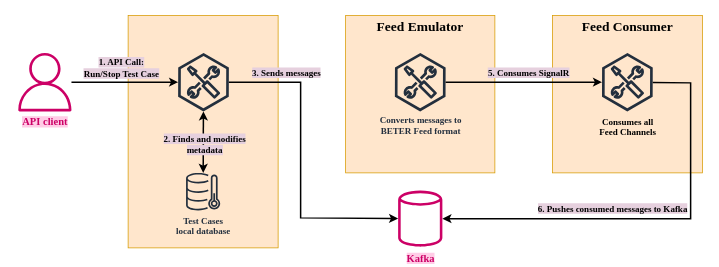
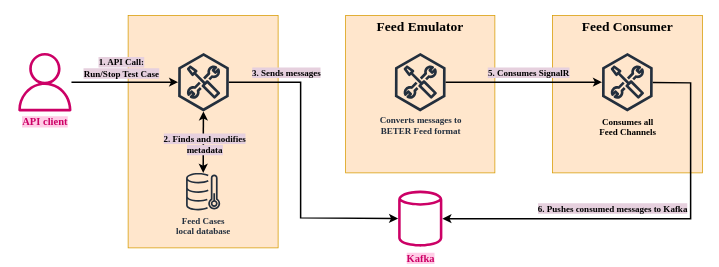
node "Test Cases local database": label "Test Cases local database" -> "Feed Cases local database"
